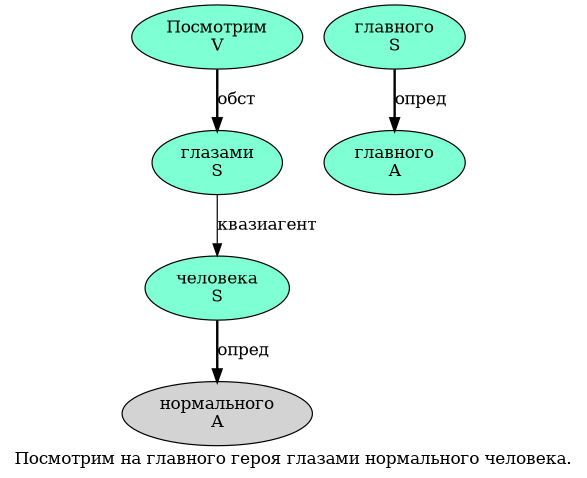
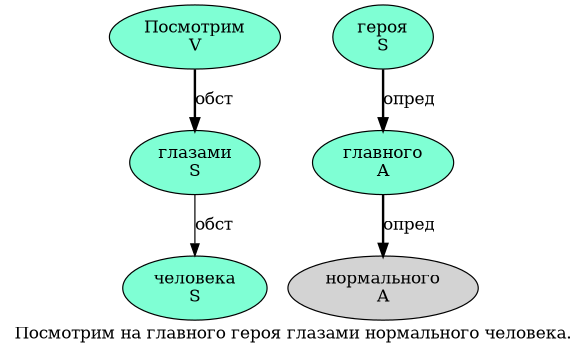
node "главного S": label "главного S" -> "героя S"
edge "глазами S" -> "человека S": label "квазиагент" -> "обст"
edge "человека S" -> "нормального A": now "главного A" -> "нормального A"
